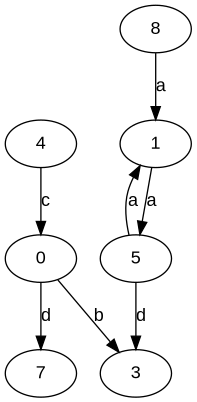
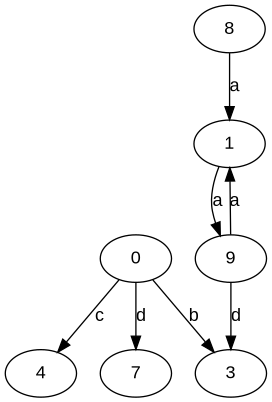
edge "4" -> "0": reversed
node "5": label "5" -> "9"
